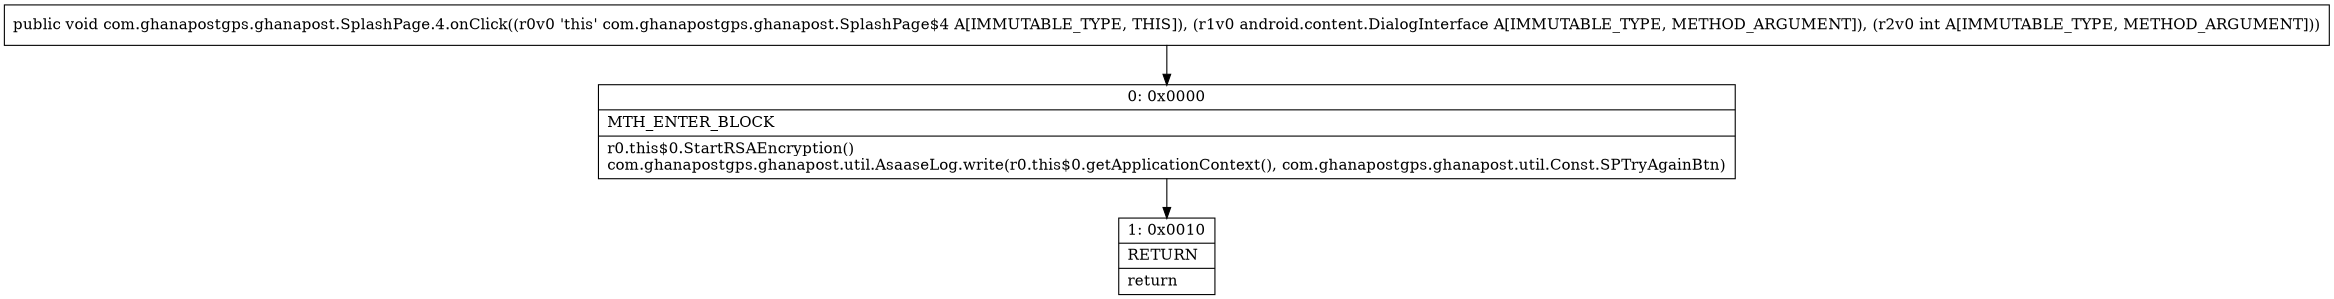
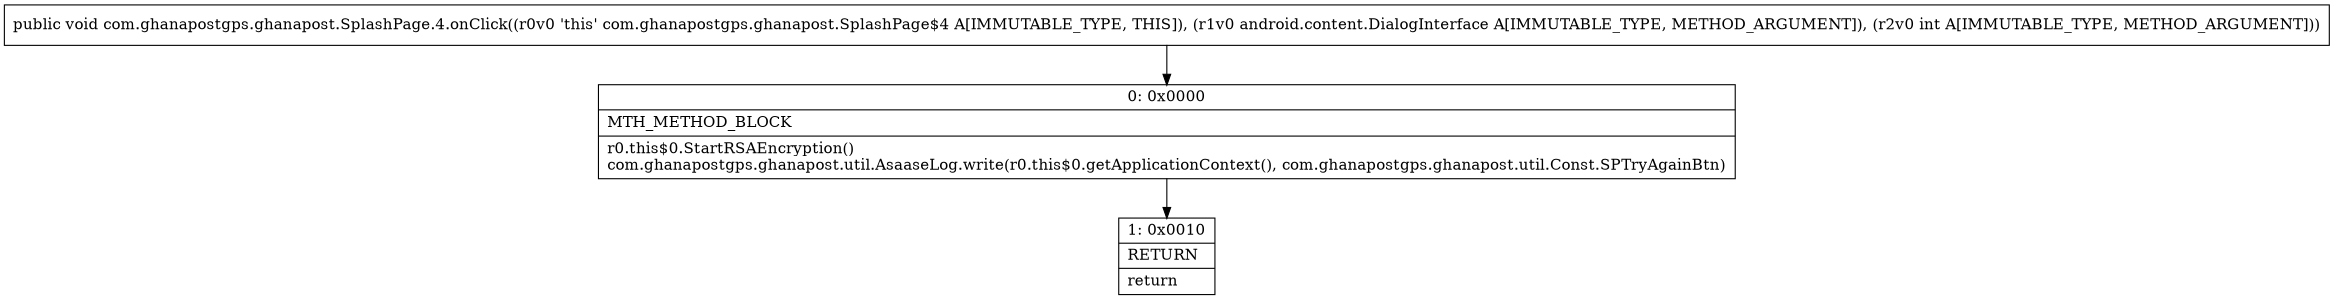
node "0: 0x0000": text "MTH_ENTER_BLOCK" -> "MTH_METHOD_BLOCK"
